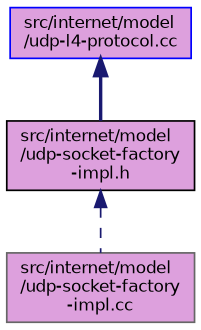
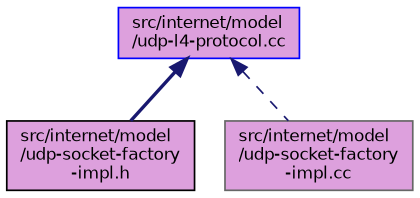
edge "src/internet/model /udp-socket-factory -impl.cc" -> "src/internet/model /udp-socket-factory -impl.h": now "src/internet/model /udp-socket-factory -impl.cc" -> "src/internet/model /udp-l4-protocol.cc"
